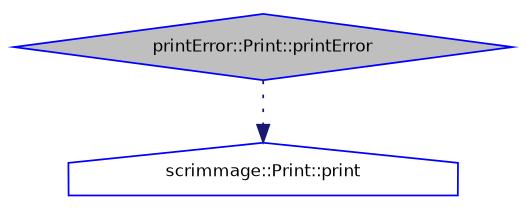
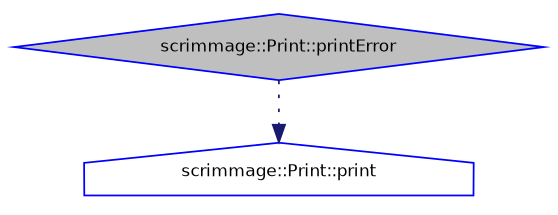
node "printError::Print::printError": label "printError::Print::printError" -> "scrimmage::Print::printError"
